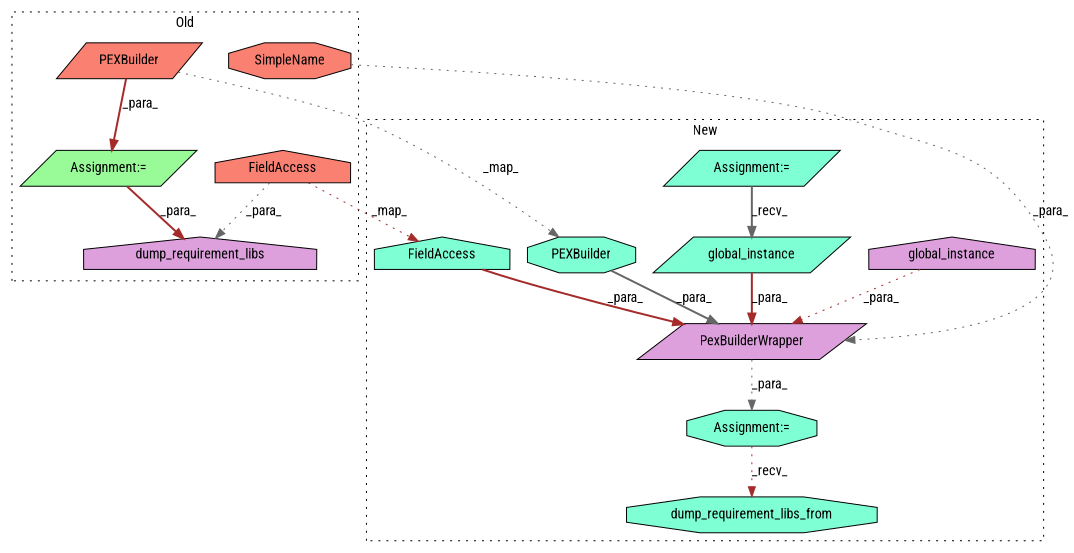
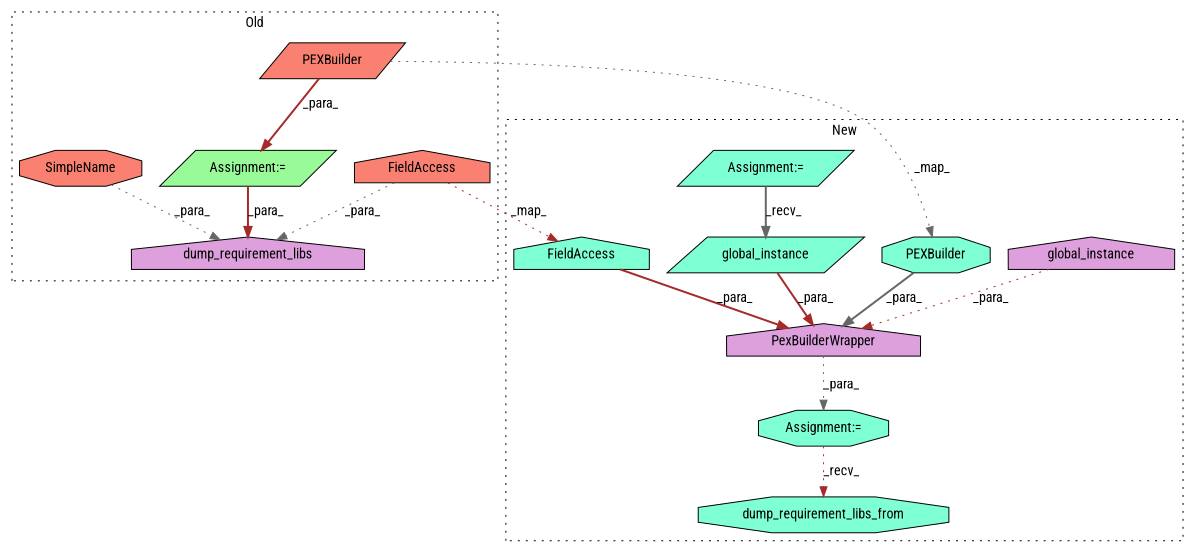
edge "SimpleName" -> "PexBuilderWrapper": now "SimpleName" -> "dump_requirement_libs"
node "PexBuilderWrapper": shape parallelogram -> house
